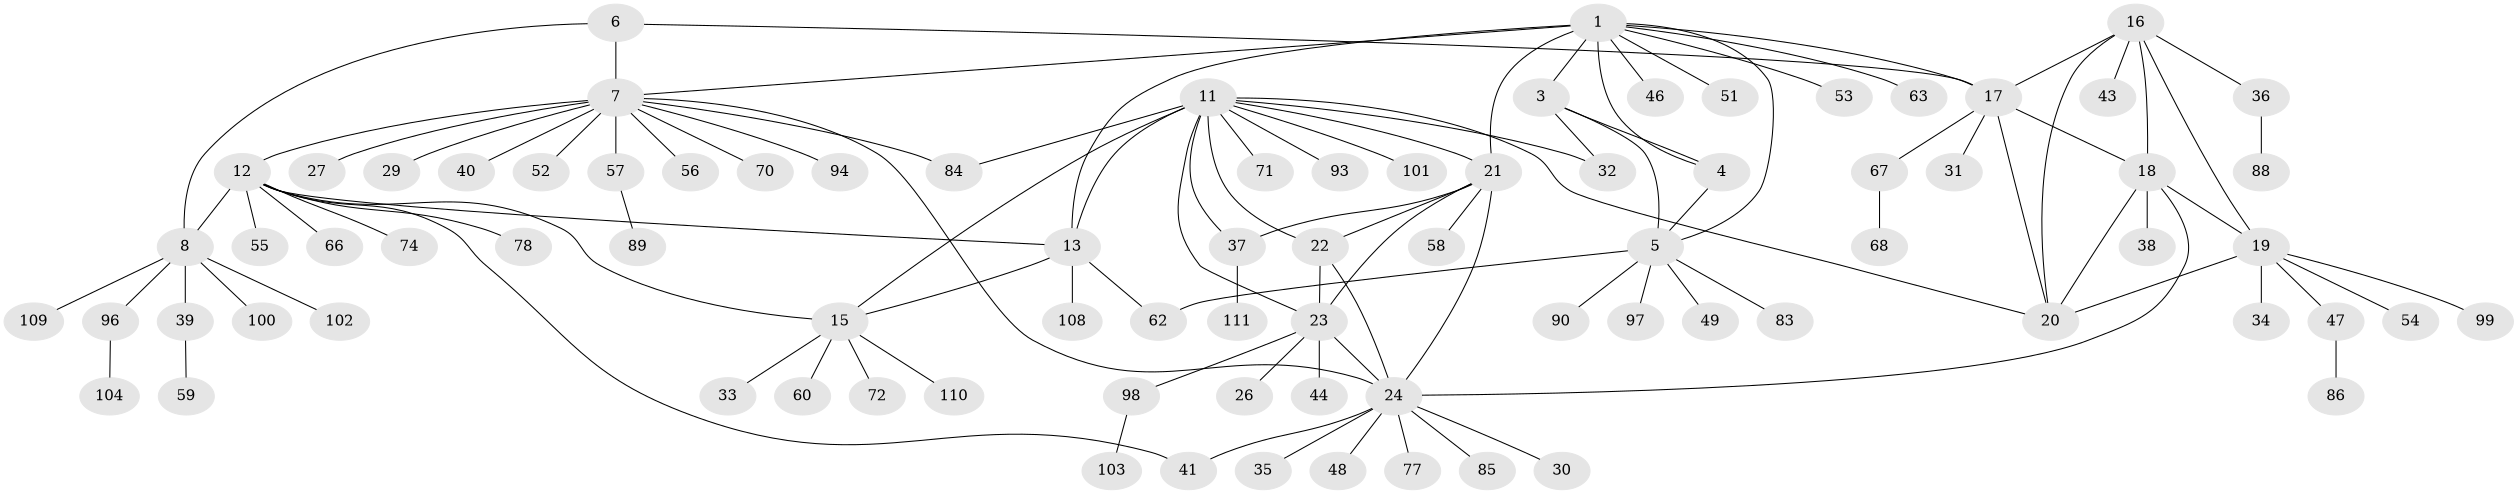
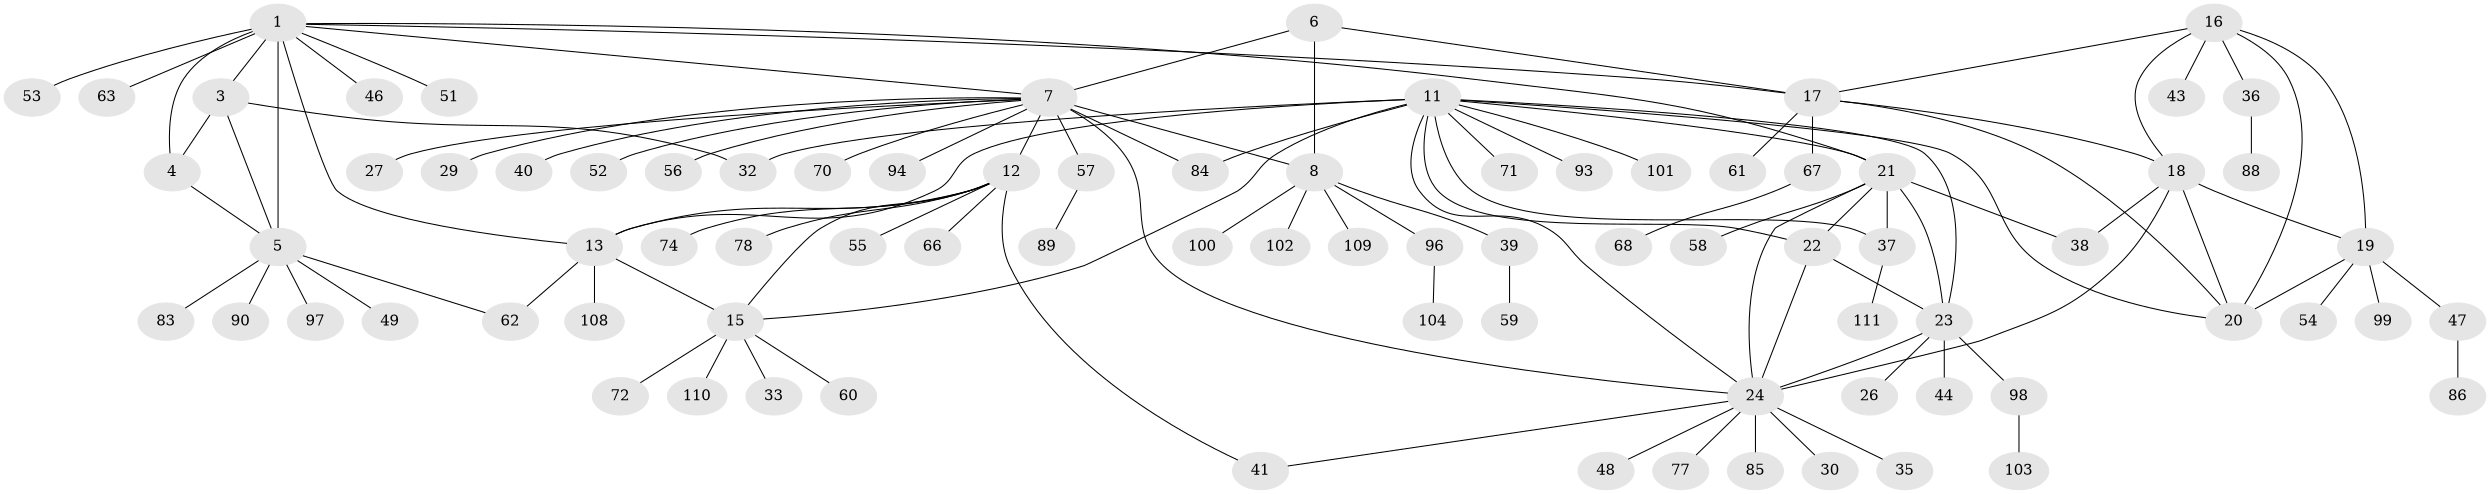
node "31": label "31" -> "61"
edge "12" -- "8": now "7" -- "8"
edge "21" -- "38": added
edge "11" -- "24": added
node "34": removed
